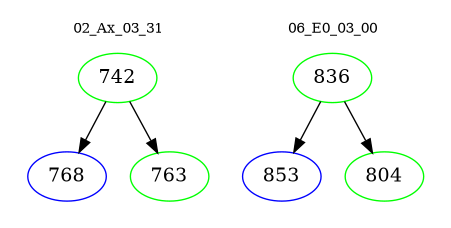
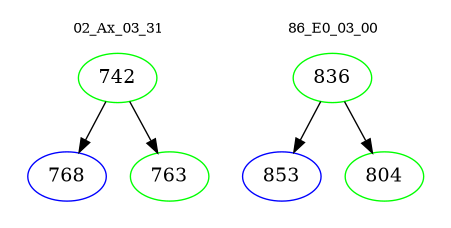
cluster "06_E0_03_00": label "06_E0_03_00" -> "86_E0_03_00"
